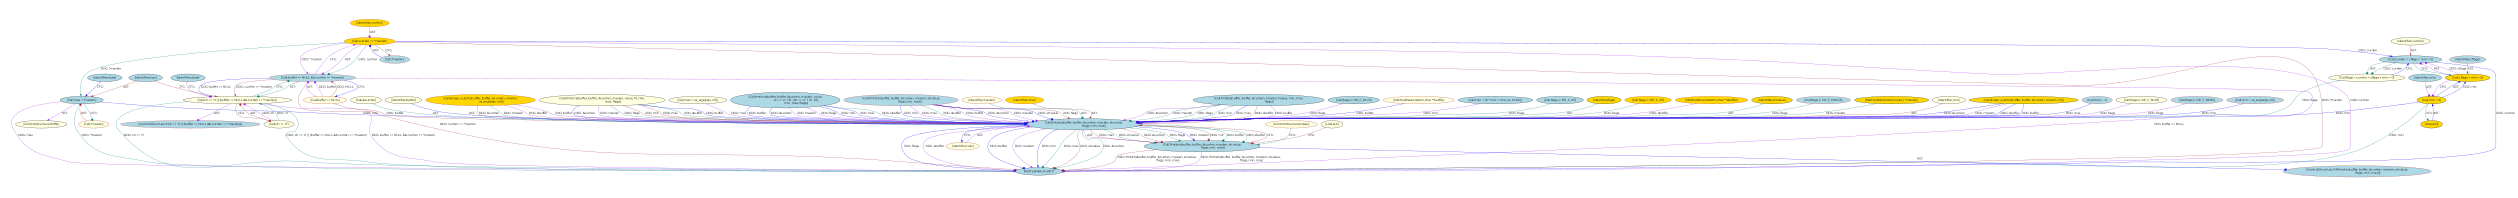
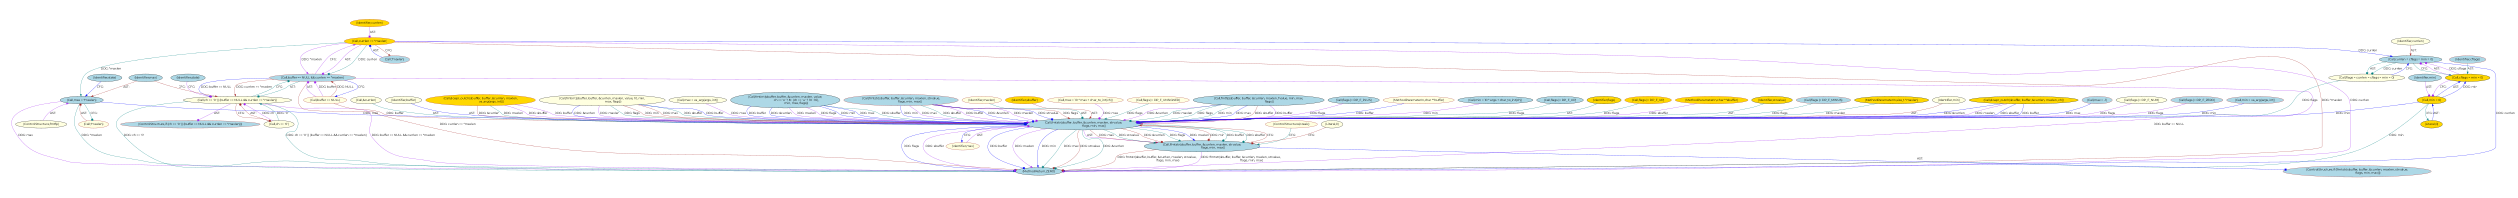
node "(Identifier,char)": label "(Identifier,char)" -> "(Identifier,sbuffer)"
node "(Call,max = 10 * max + char_to_int(ch))": added
node "(Call,flags |= DP_F_UNSIGNED)": added
node "(Call,min = 10 * min + char_to_int(ch))": label "(Call,min = 10 * min + char_to_int(ch))" -> "(Call,min = 10 * args + char_to_int(ch))"
edge "(Call,max = *maxlen)" -> "(ControlStructure,fmtfp)": reversed
node "(MethodReturn,RET)": label "(MethodReturn,RET)" -> "(MethodReturn,ZERO)"
